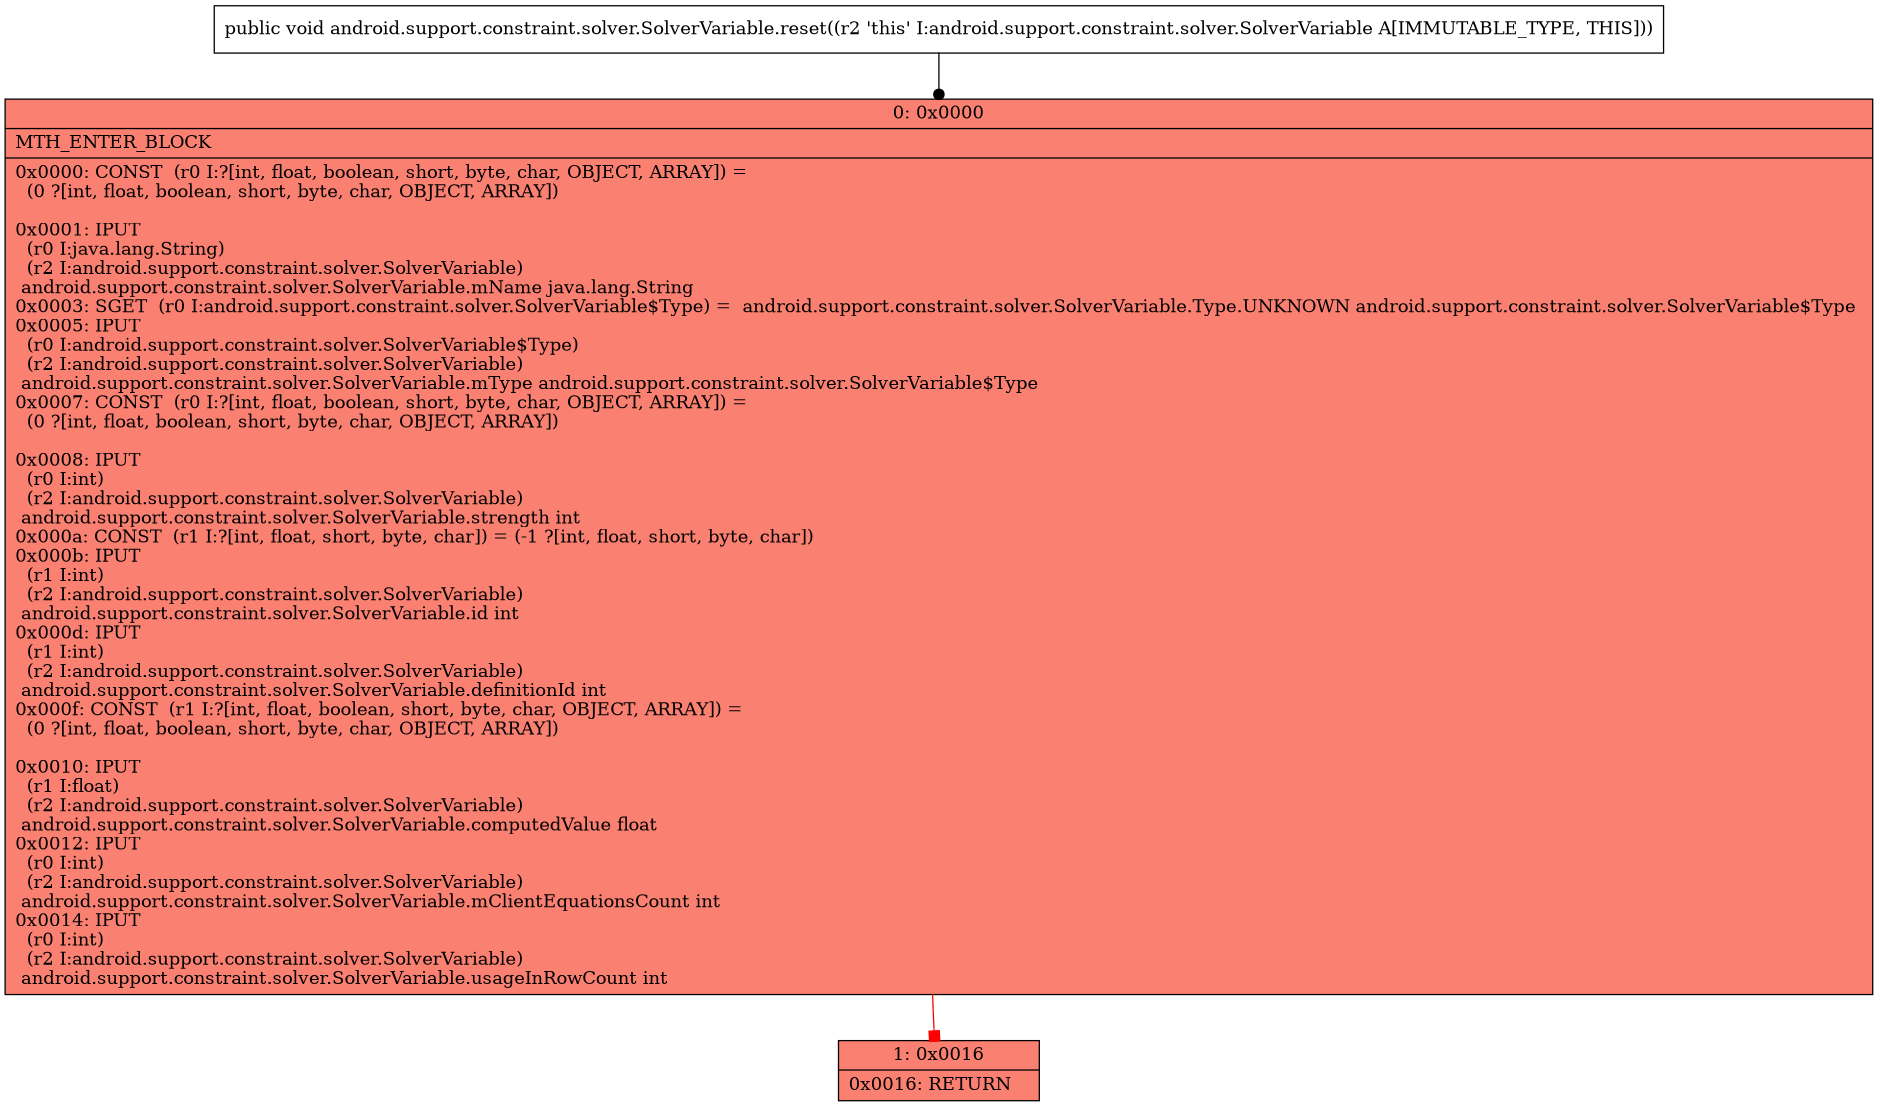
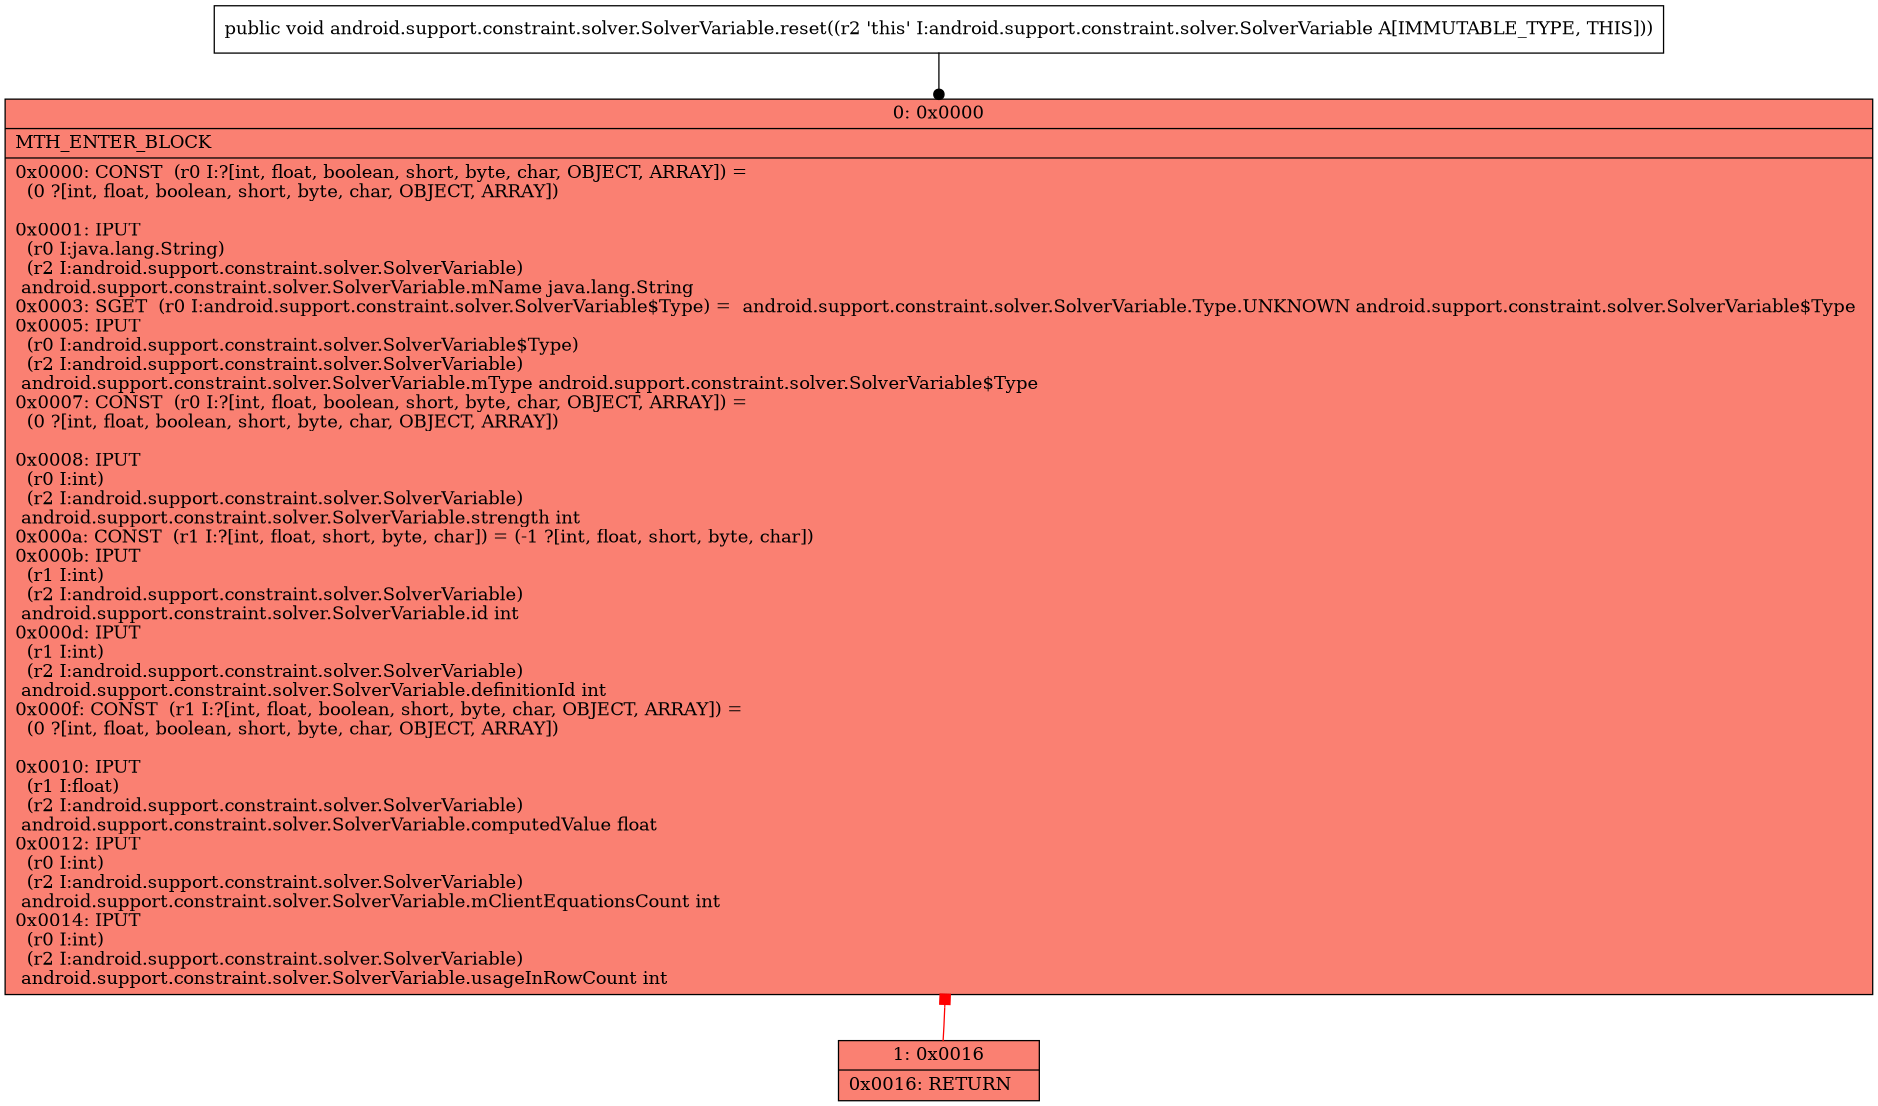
edge "0: 0x0000" -> "1: 0x0016": reversed
